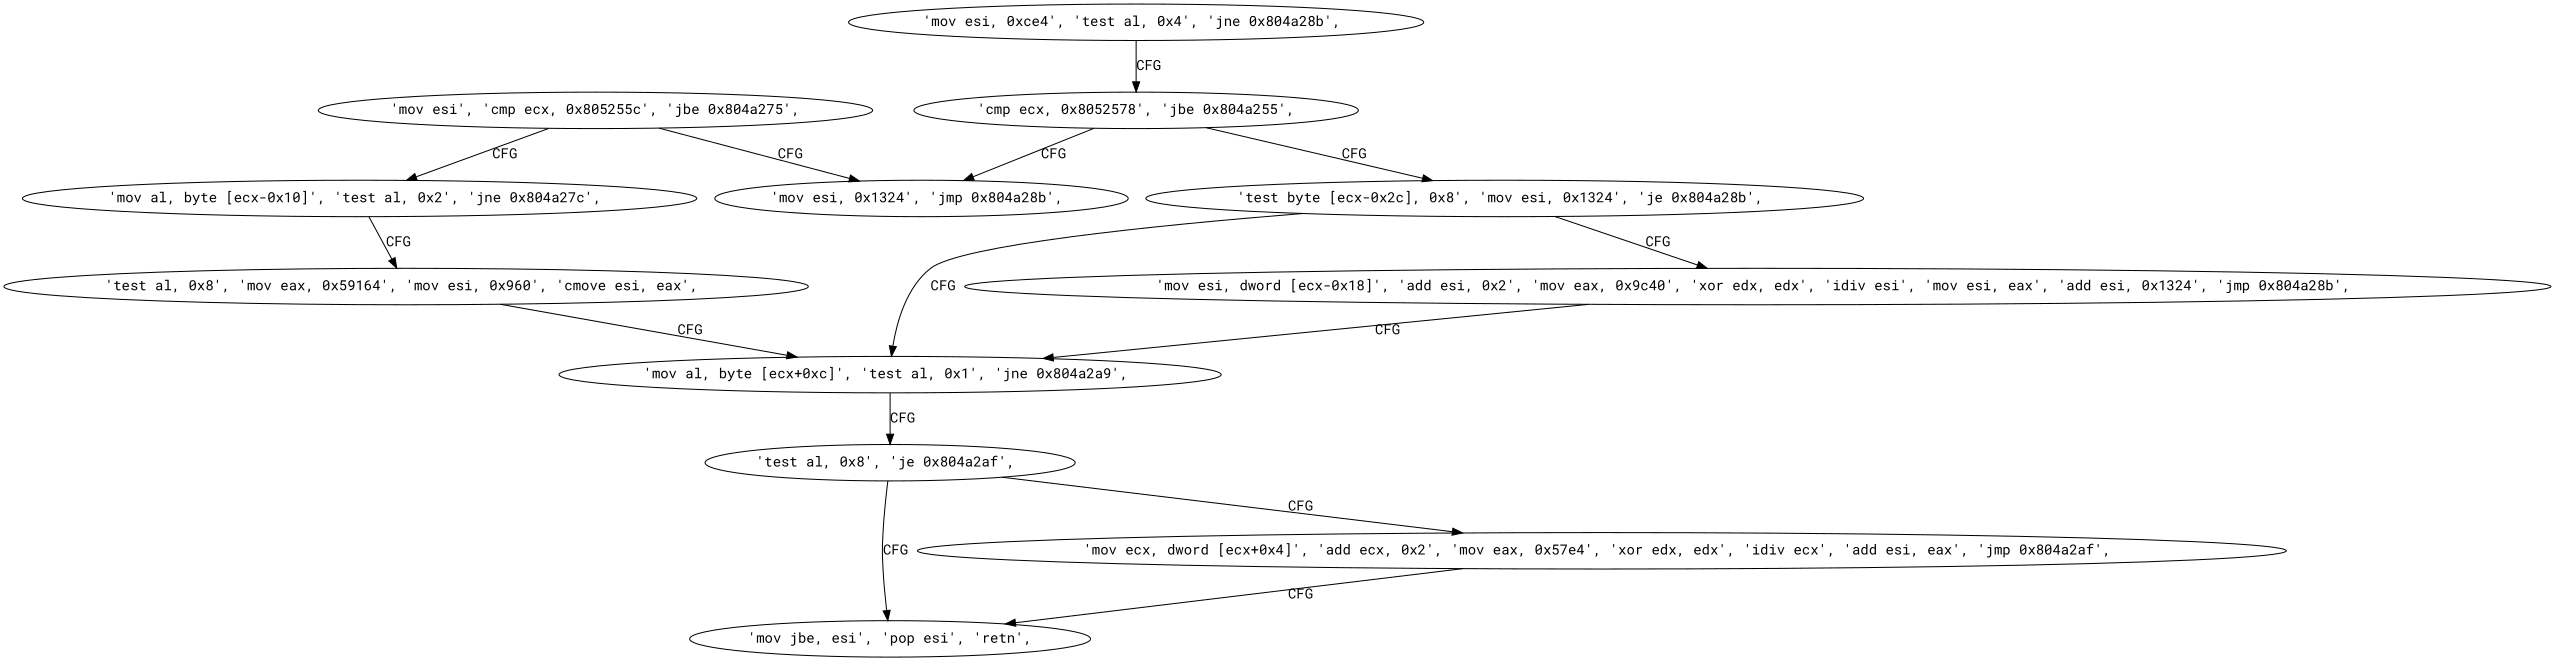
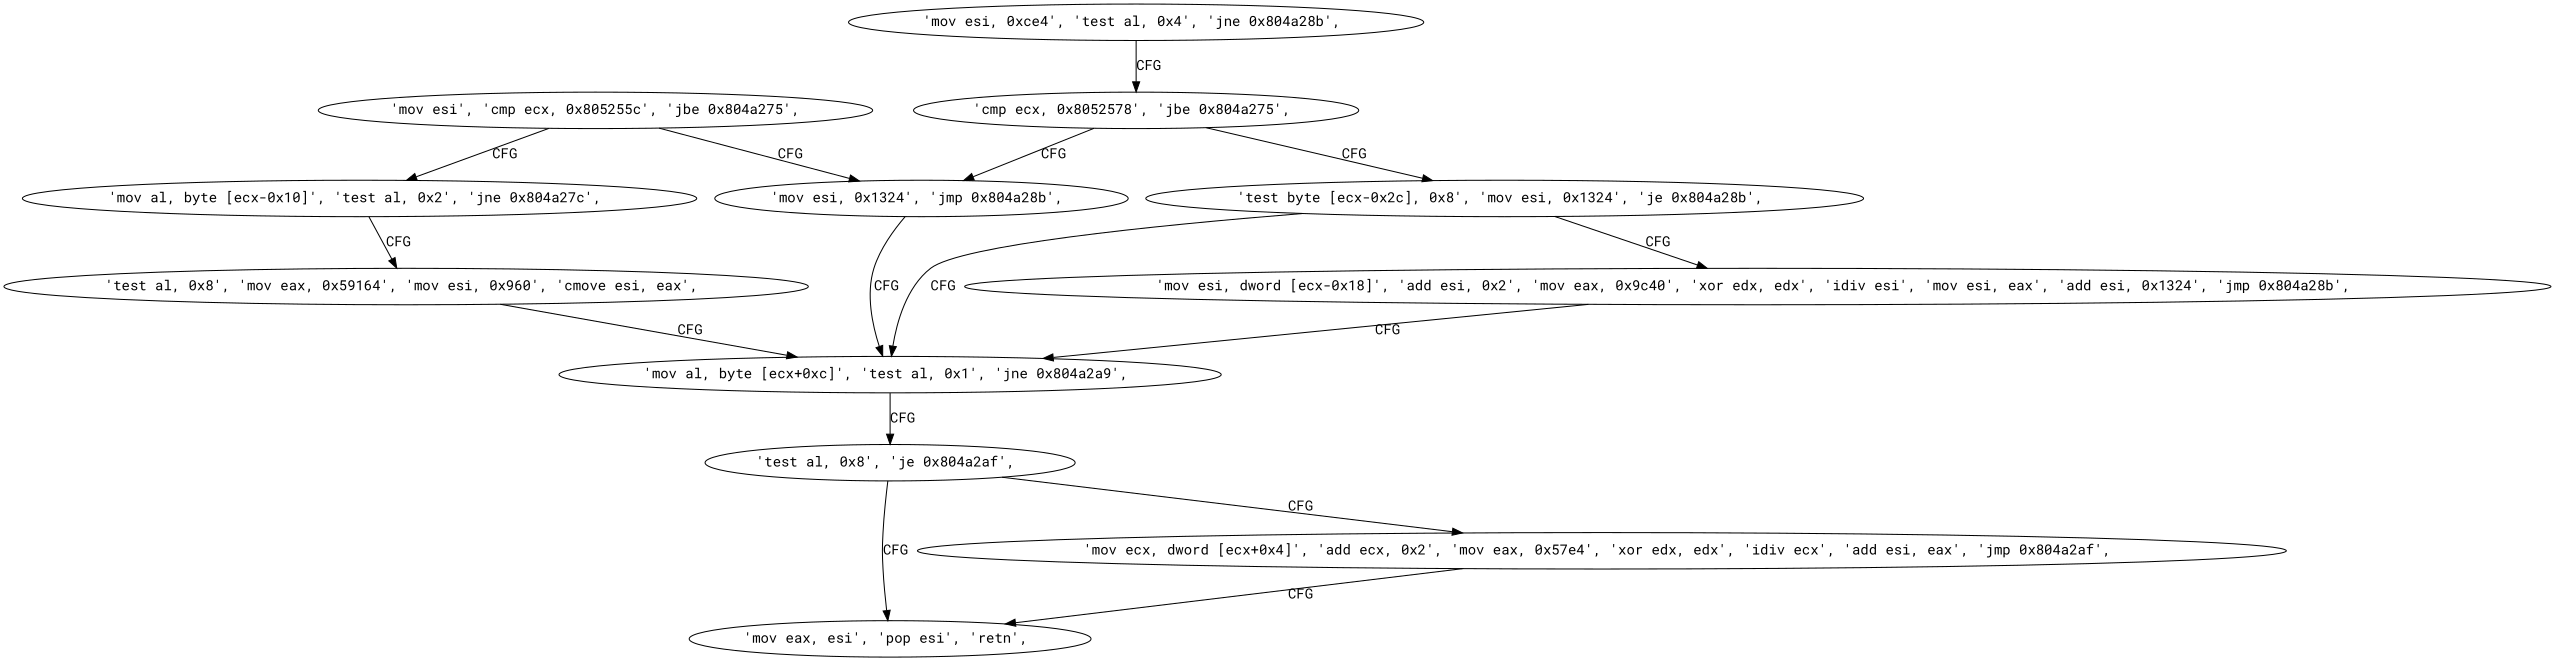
node "'cmp ecx, 0x8052578', 'jbe 0x804a255',": label "'cmp ecx, 0x8052578', 'jbe 0x804a255'," -> "'cmp ecx, 0x8052578', 'jbe 0x804a275',"
edge "'mov esi, 0x1324', 'jmp 0x804a28b'," -> "'mov al, byte [ecx+0xc]', 'test al, 0x1', 'jne 0x804a2a9',": added, label "CFG"
node "'mov jbe, esi', 'pop esi', 'retn',": label "'mov jbe, esi', 'pop esi', 'retn'," -> "'mov eax, esi', 'pop esi', 'retn',"
